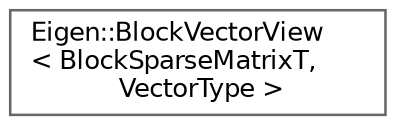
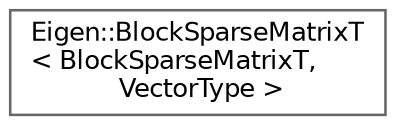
node "Eigen::BlockVectorView < BlockSparseMatrixT, VectorType >": label "Eigen::BlockVectorView < BlockSparseMatrixT, VectorType >" -> "Eigen::BlockSparseMatrixT < BlockSparseMatrixT, VectorType >"
